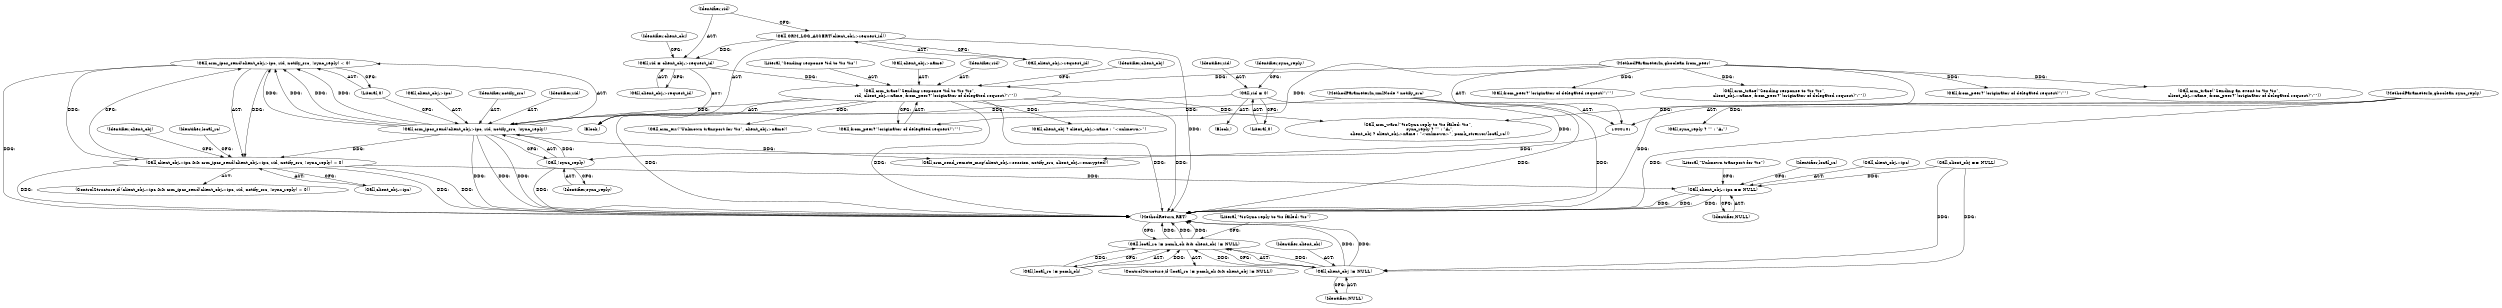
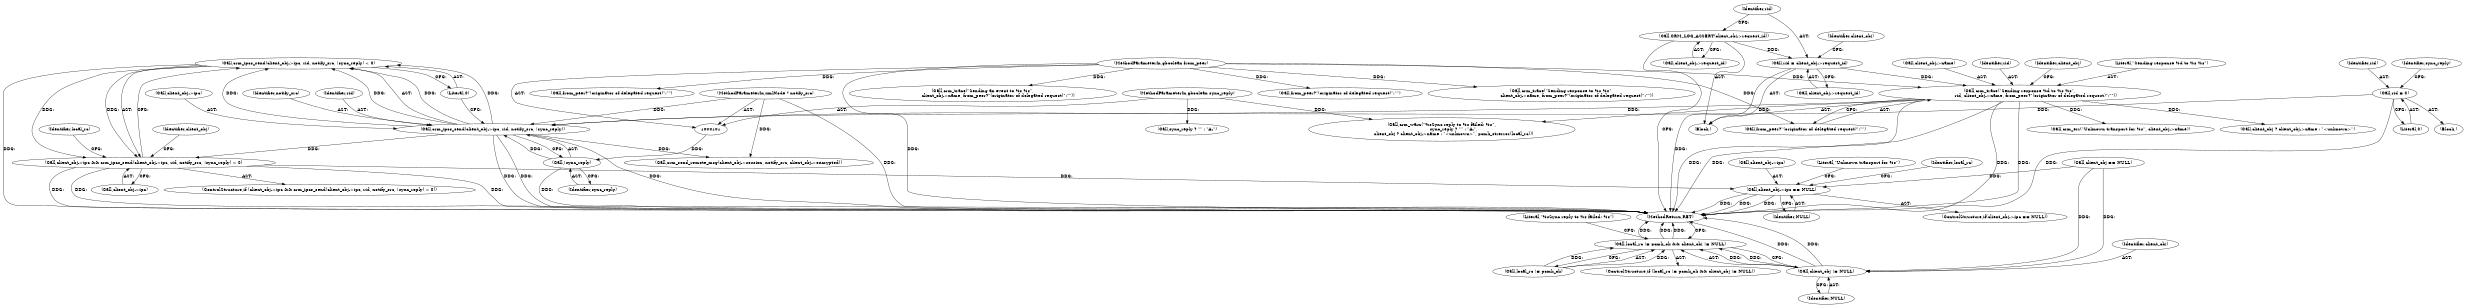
edge "(Call,CRM_LOG_ASSERT(client_obj->request_id))" -> "(MethodReturn,RET)": label "DDG: " -> "CFG: "
edge "(MethodParameterIn,gboolean sync_reply)" -> "(MethodReturn,RET)": now "(Call,rid = client_obj->request_id)" -> "(MethodReturn,RET)"
node "(ControlStructure,if(client_obj->ipc == NULL))": added
